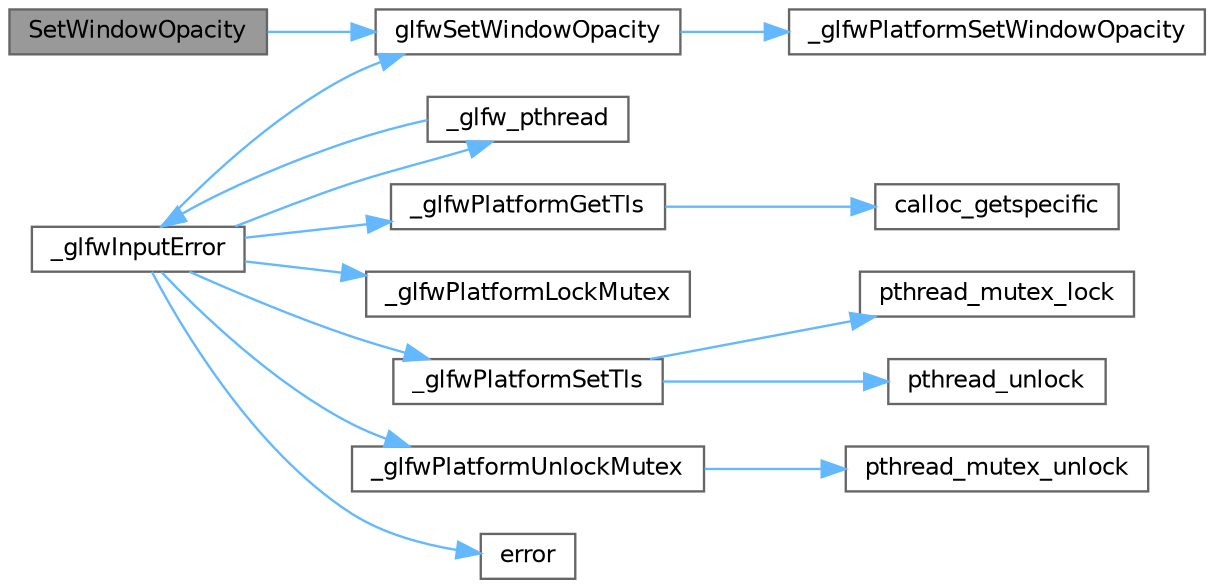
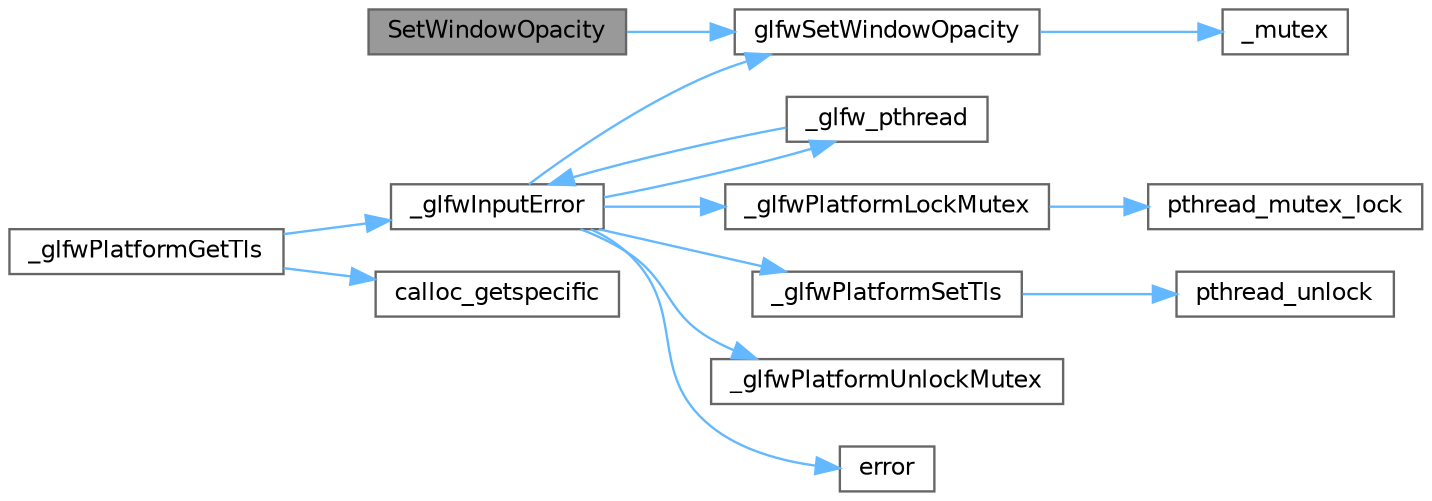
node "_glfwPlatformSetWindowOpacity": label "_glfwPlatformSetWindowOpacity" -> "_mutex"
edge "_glfwInputError" -> "_glfwPlatformGetTls": reversed
edge "_glfwPlatformSetTls" -> "pthread_mutex_lock": now "_glfwPlatformLockMutex" -> "pthread_mutex_lock"
node "pthread_mutex_unlock": removed
